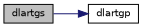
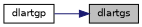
edge "dlartgs" -> "dlartgp": reversed
